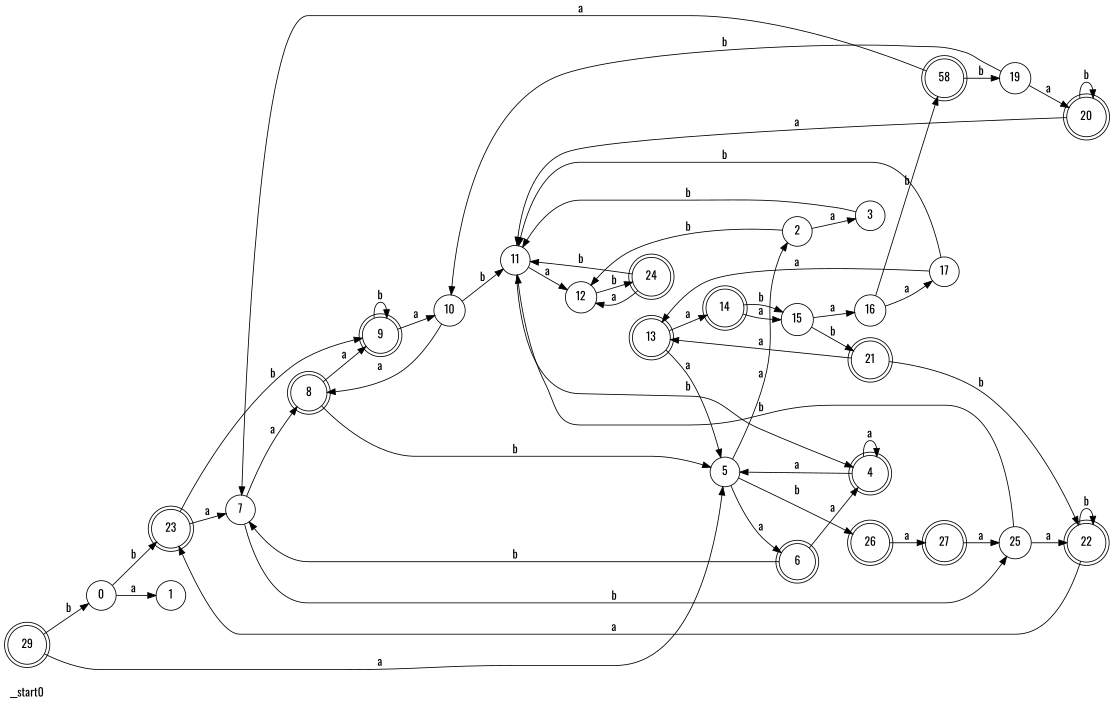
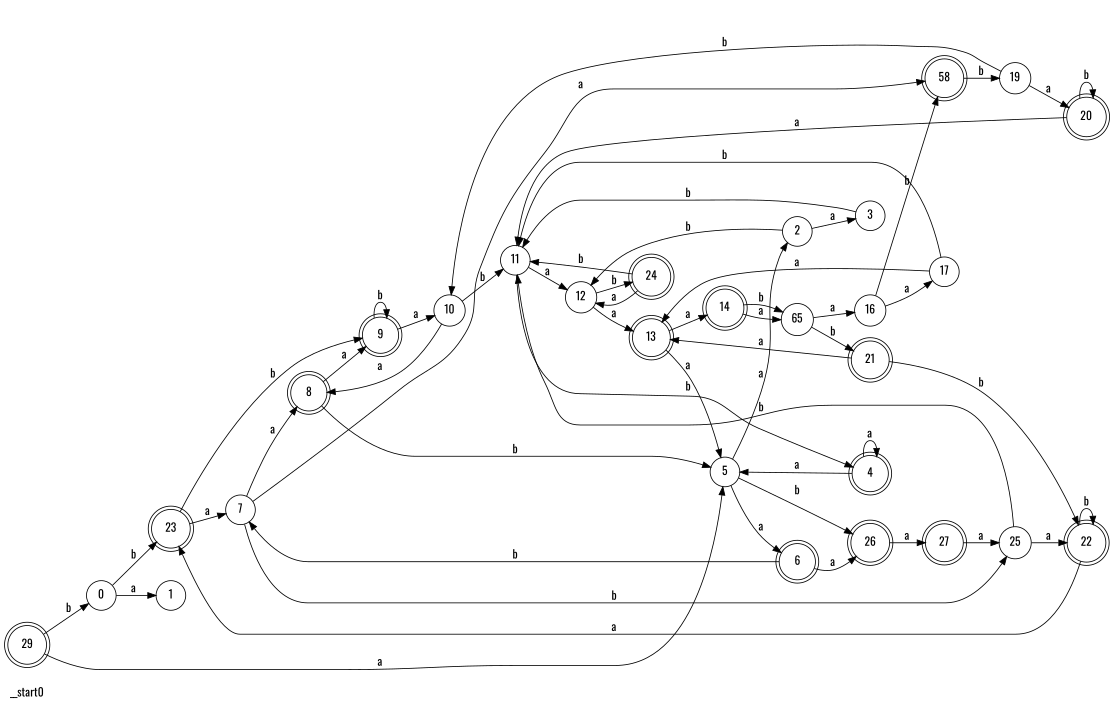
edge "58" -> "7": reversed
edge "12" -> "13": added, label "a"
node "15": label "15" -> "65"
edge "6" -> "4": now "6" -> "26"
